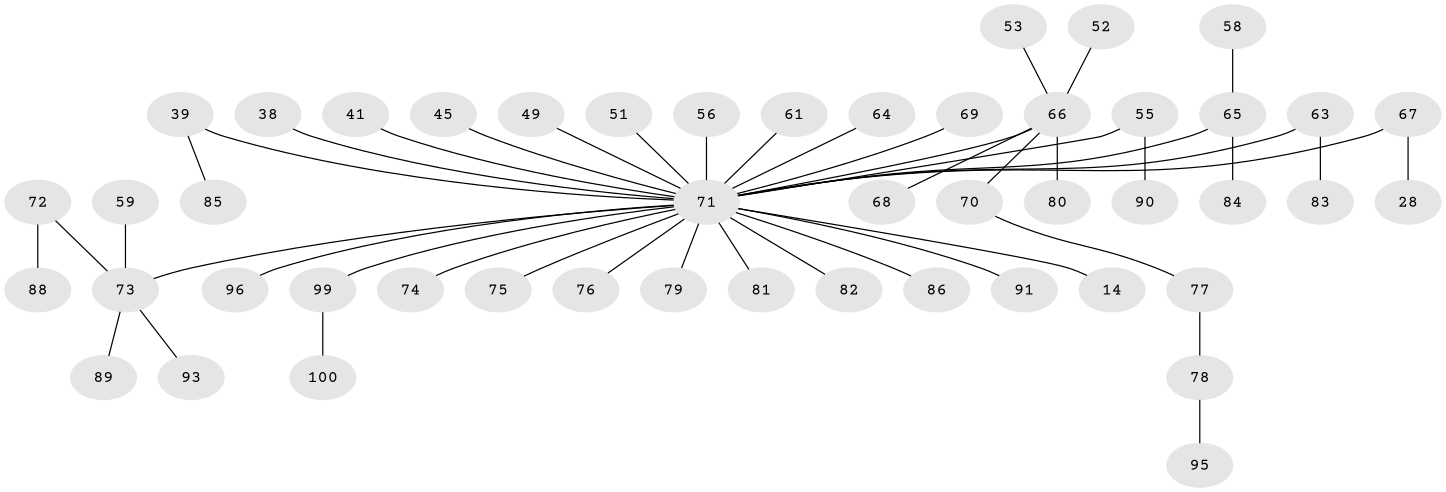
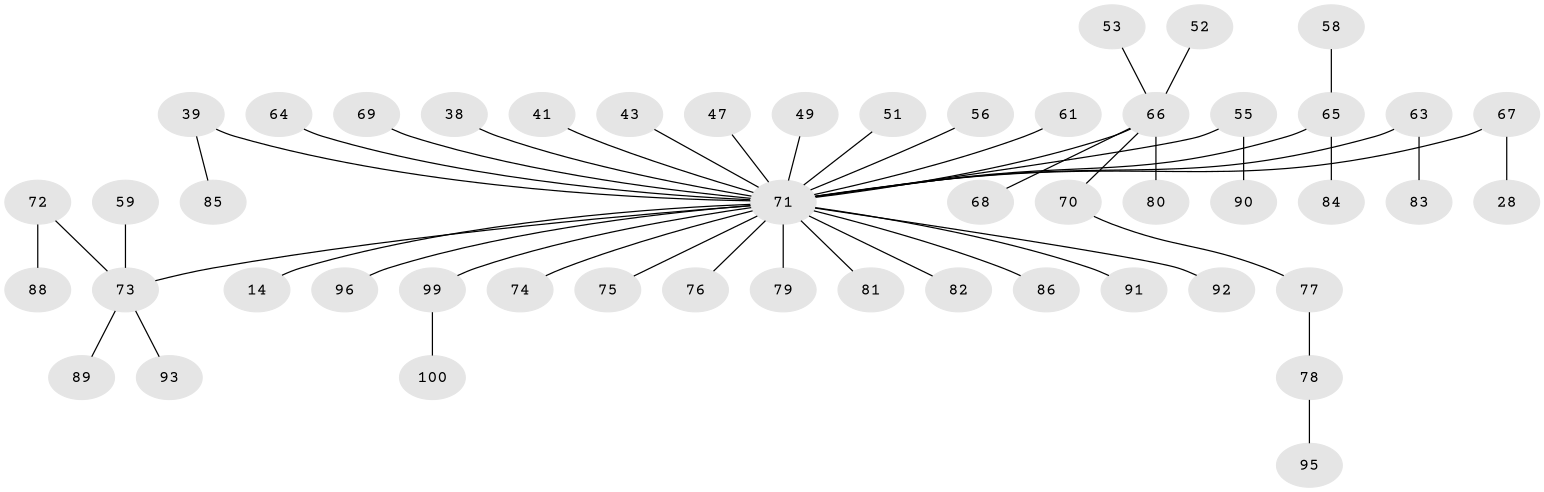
node "45": label "45" -> "47"
node "43": added
node "92": added
